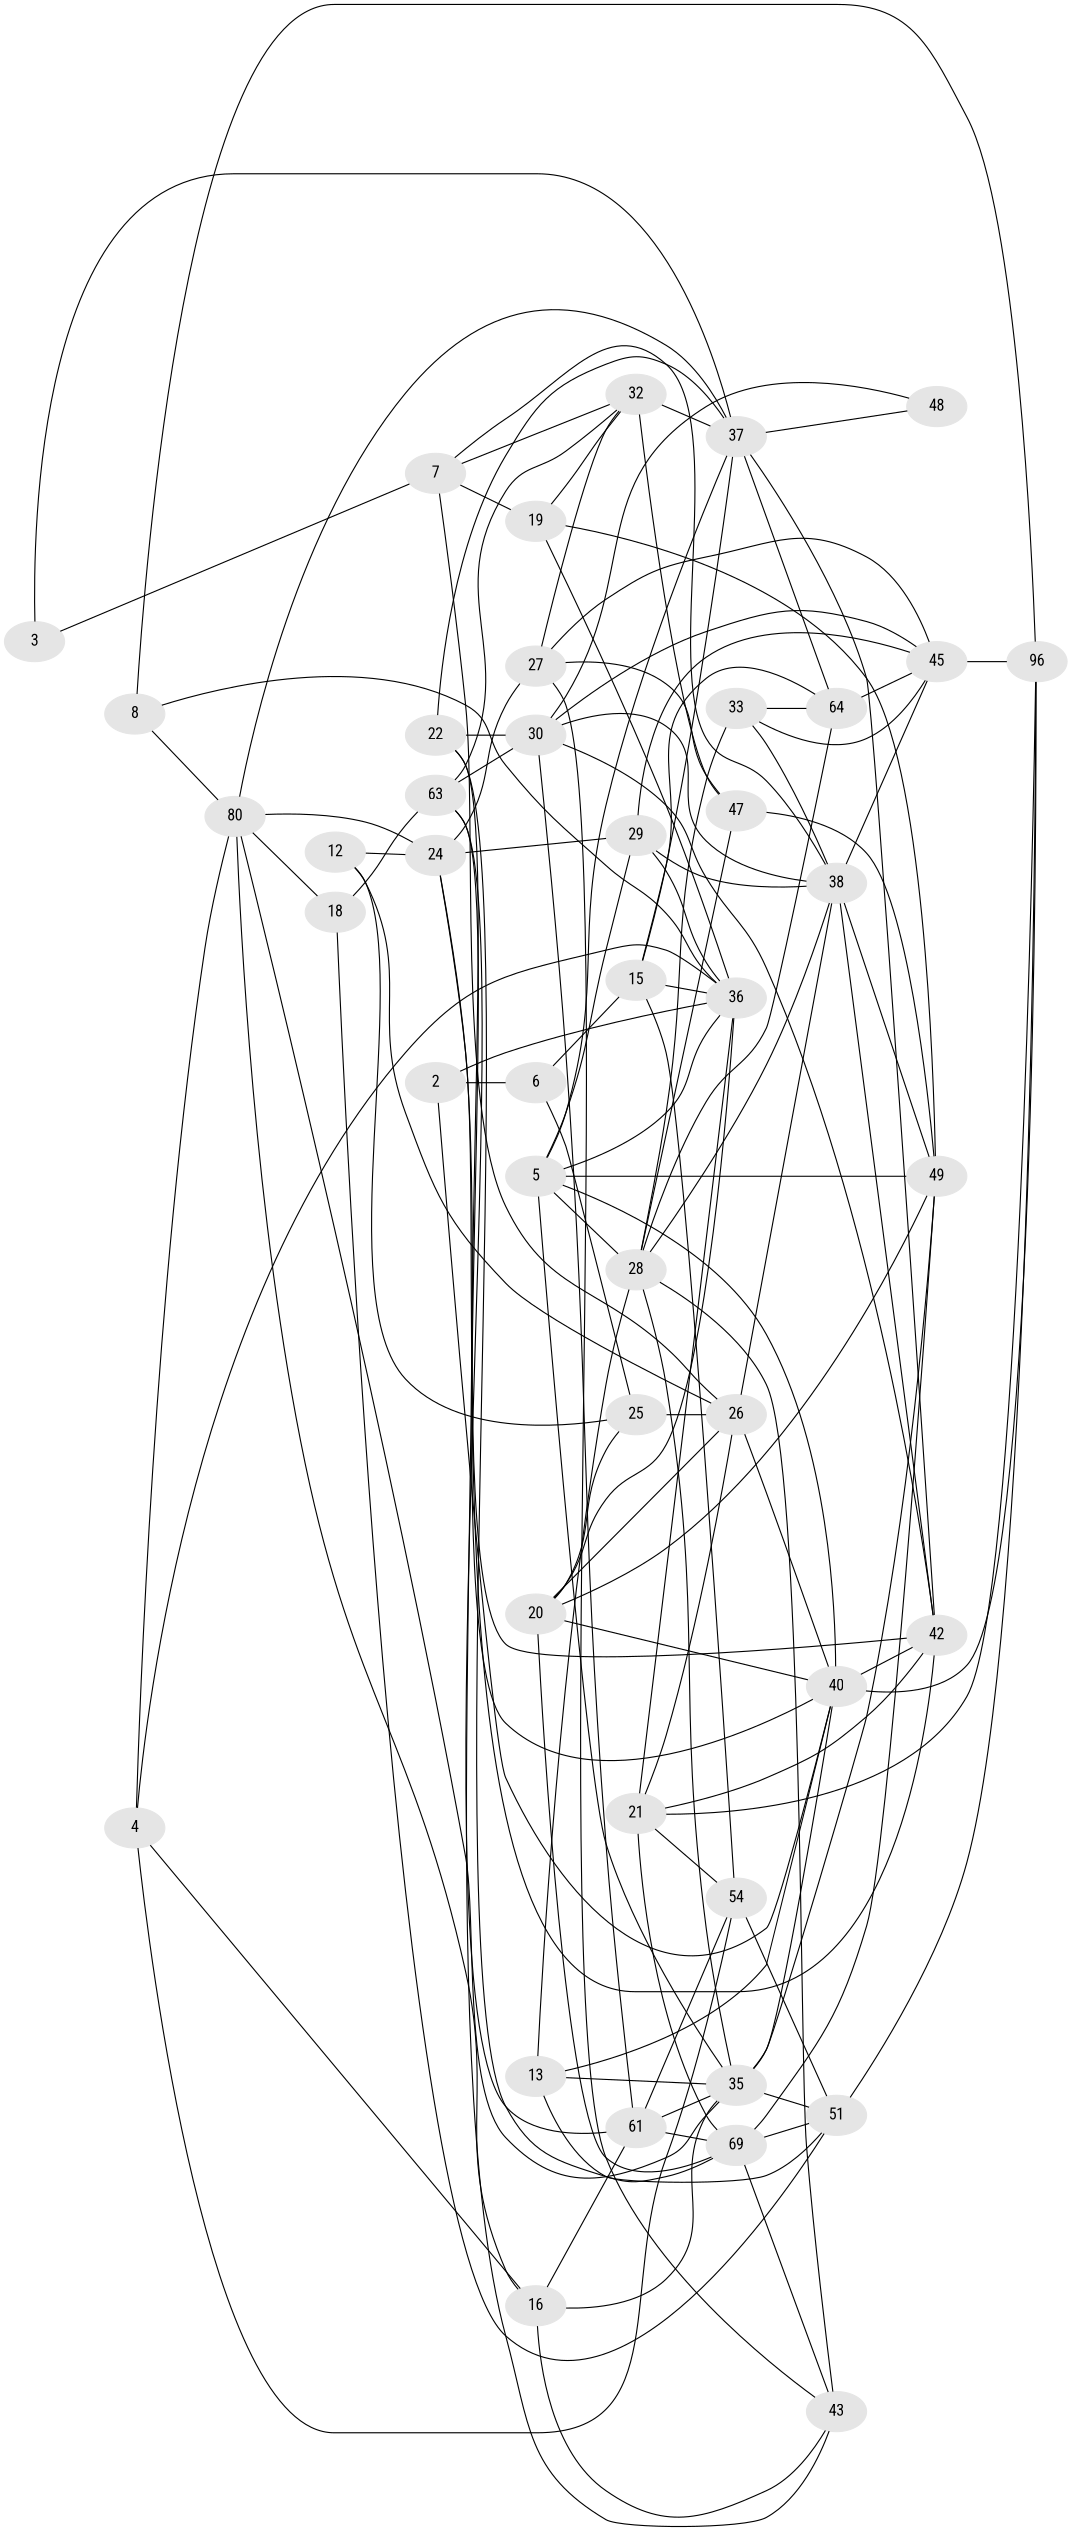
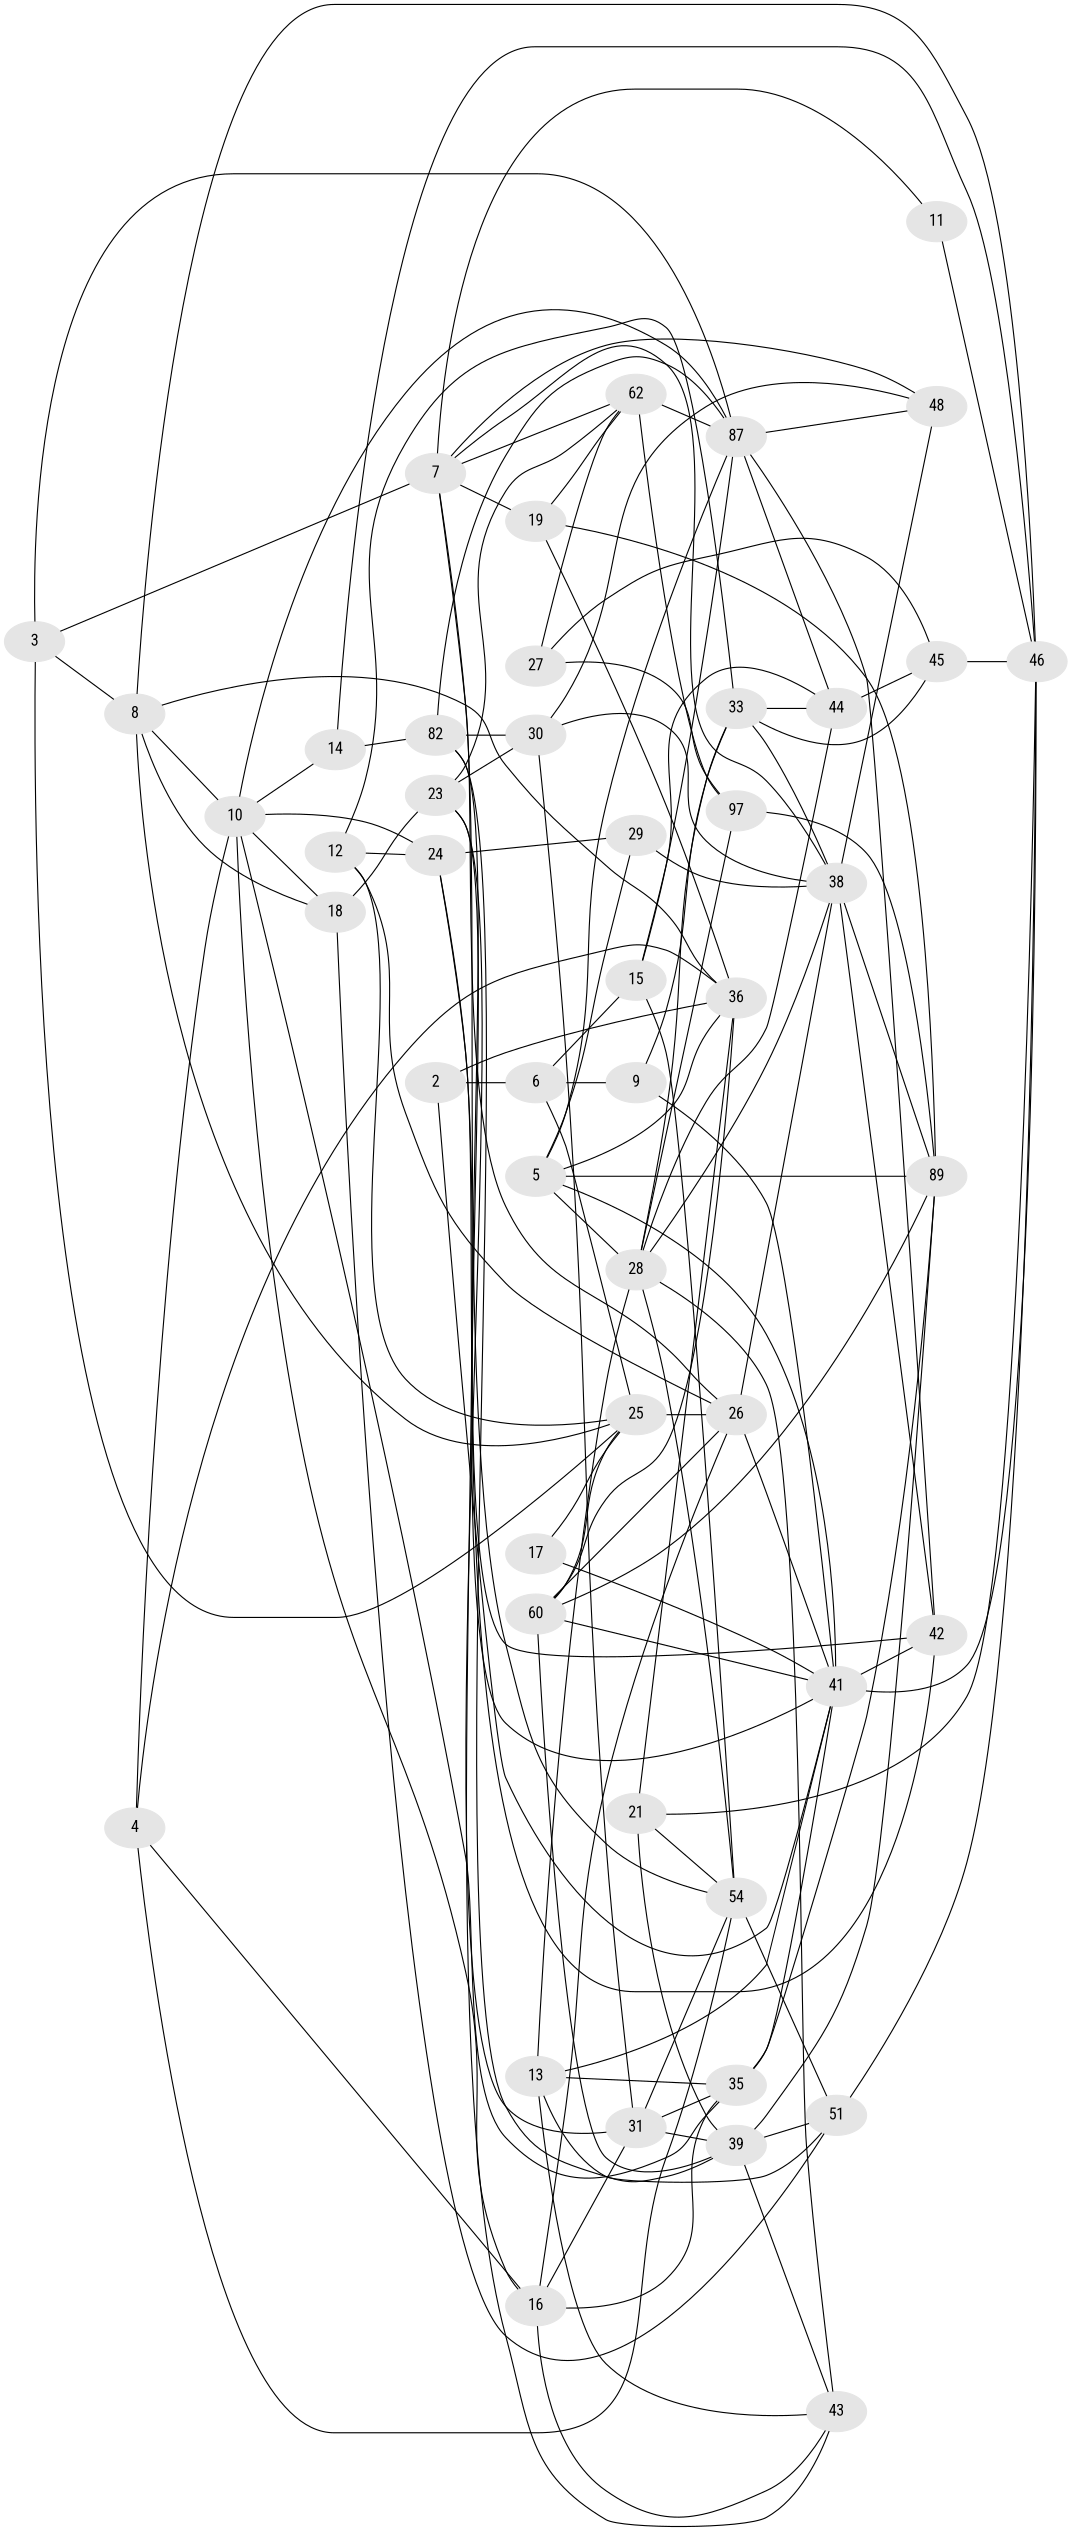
node "11": added
edge "48" -- "7": added
edge "33" -- "12": added
node "32": label "32" -> "62"
node "37": label "37" -> "87"
edge "45" -- "30": removed
edge "45" -- "29": removed
node "96": label "96" -> "46"
edge "3" -- "8": added
node "64": label "64" -> "44"
node "22": label "22" -> "82"
node "14": added
edge "27" -- "24": removed
edge "45" -- "38": now "48" -- "38"
node "63": label "63" -> "23"
node "47": label "47" -> "97"
node "80": label "80" -> "10"
edge "8" -- "18": added
edge "29" -- "36": removed
edge "15" -- "36": removed
node "9": added
edge "30" -- "42": removed
node "49": label "49" -> "89"
edge "8" -- "25": added
edge "3" -- "25": added
node "17": added
edge "5" -- "35": removed
edge "7" -- "54": added
node "20": label "20" -> "60"
edge "26" -- "21": now "26" -- "16"
edge "28" -- "35": now "28" -- "54"
node "40": label "40" -> "41"
edge "42" -- "21": removed
edge "27" -- "43": now "13" -- "43"
edge "35" -- "51": removed
node "61": label "61" -> "31"
node "69": label "69" -> "39"
